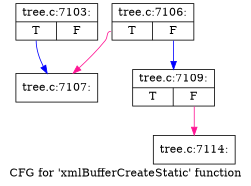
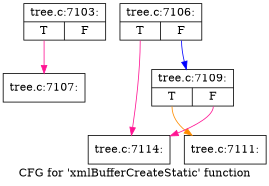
edge "tree.c:7106:" -> "tree.c:7107:": now "tree.c:7106:" -> "tree.c:7114:"
edge "tree.c:7103:" -> "tree.c:7107:": color blue -> deeppink
node "tree.c:7111:": added
